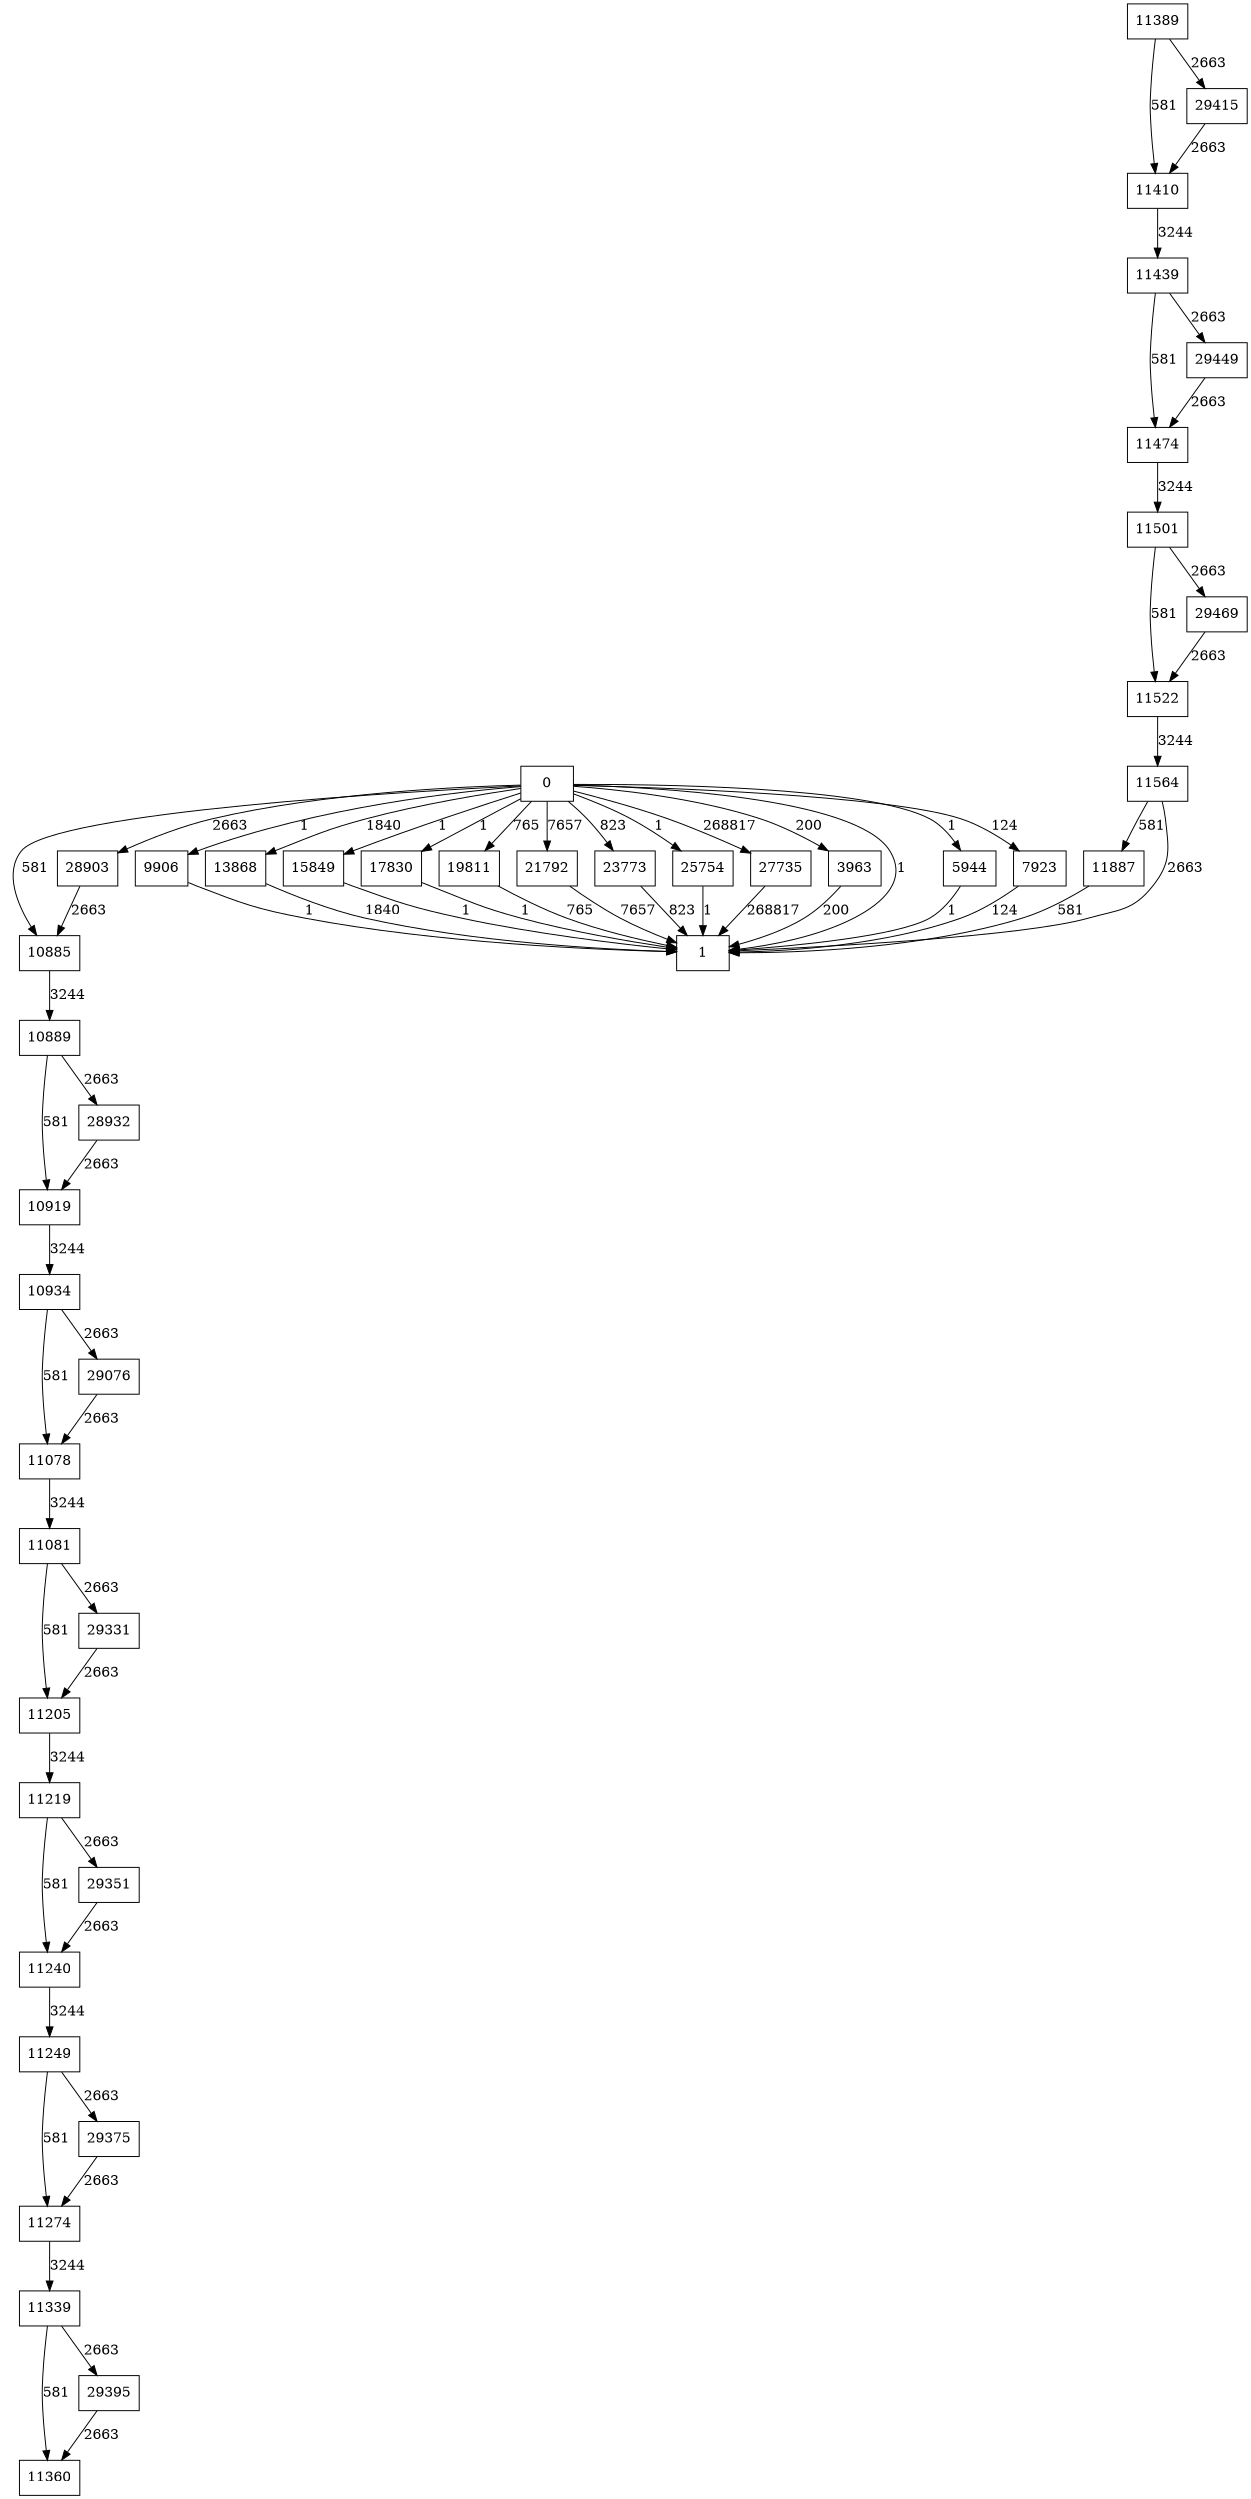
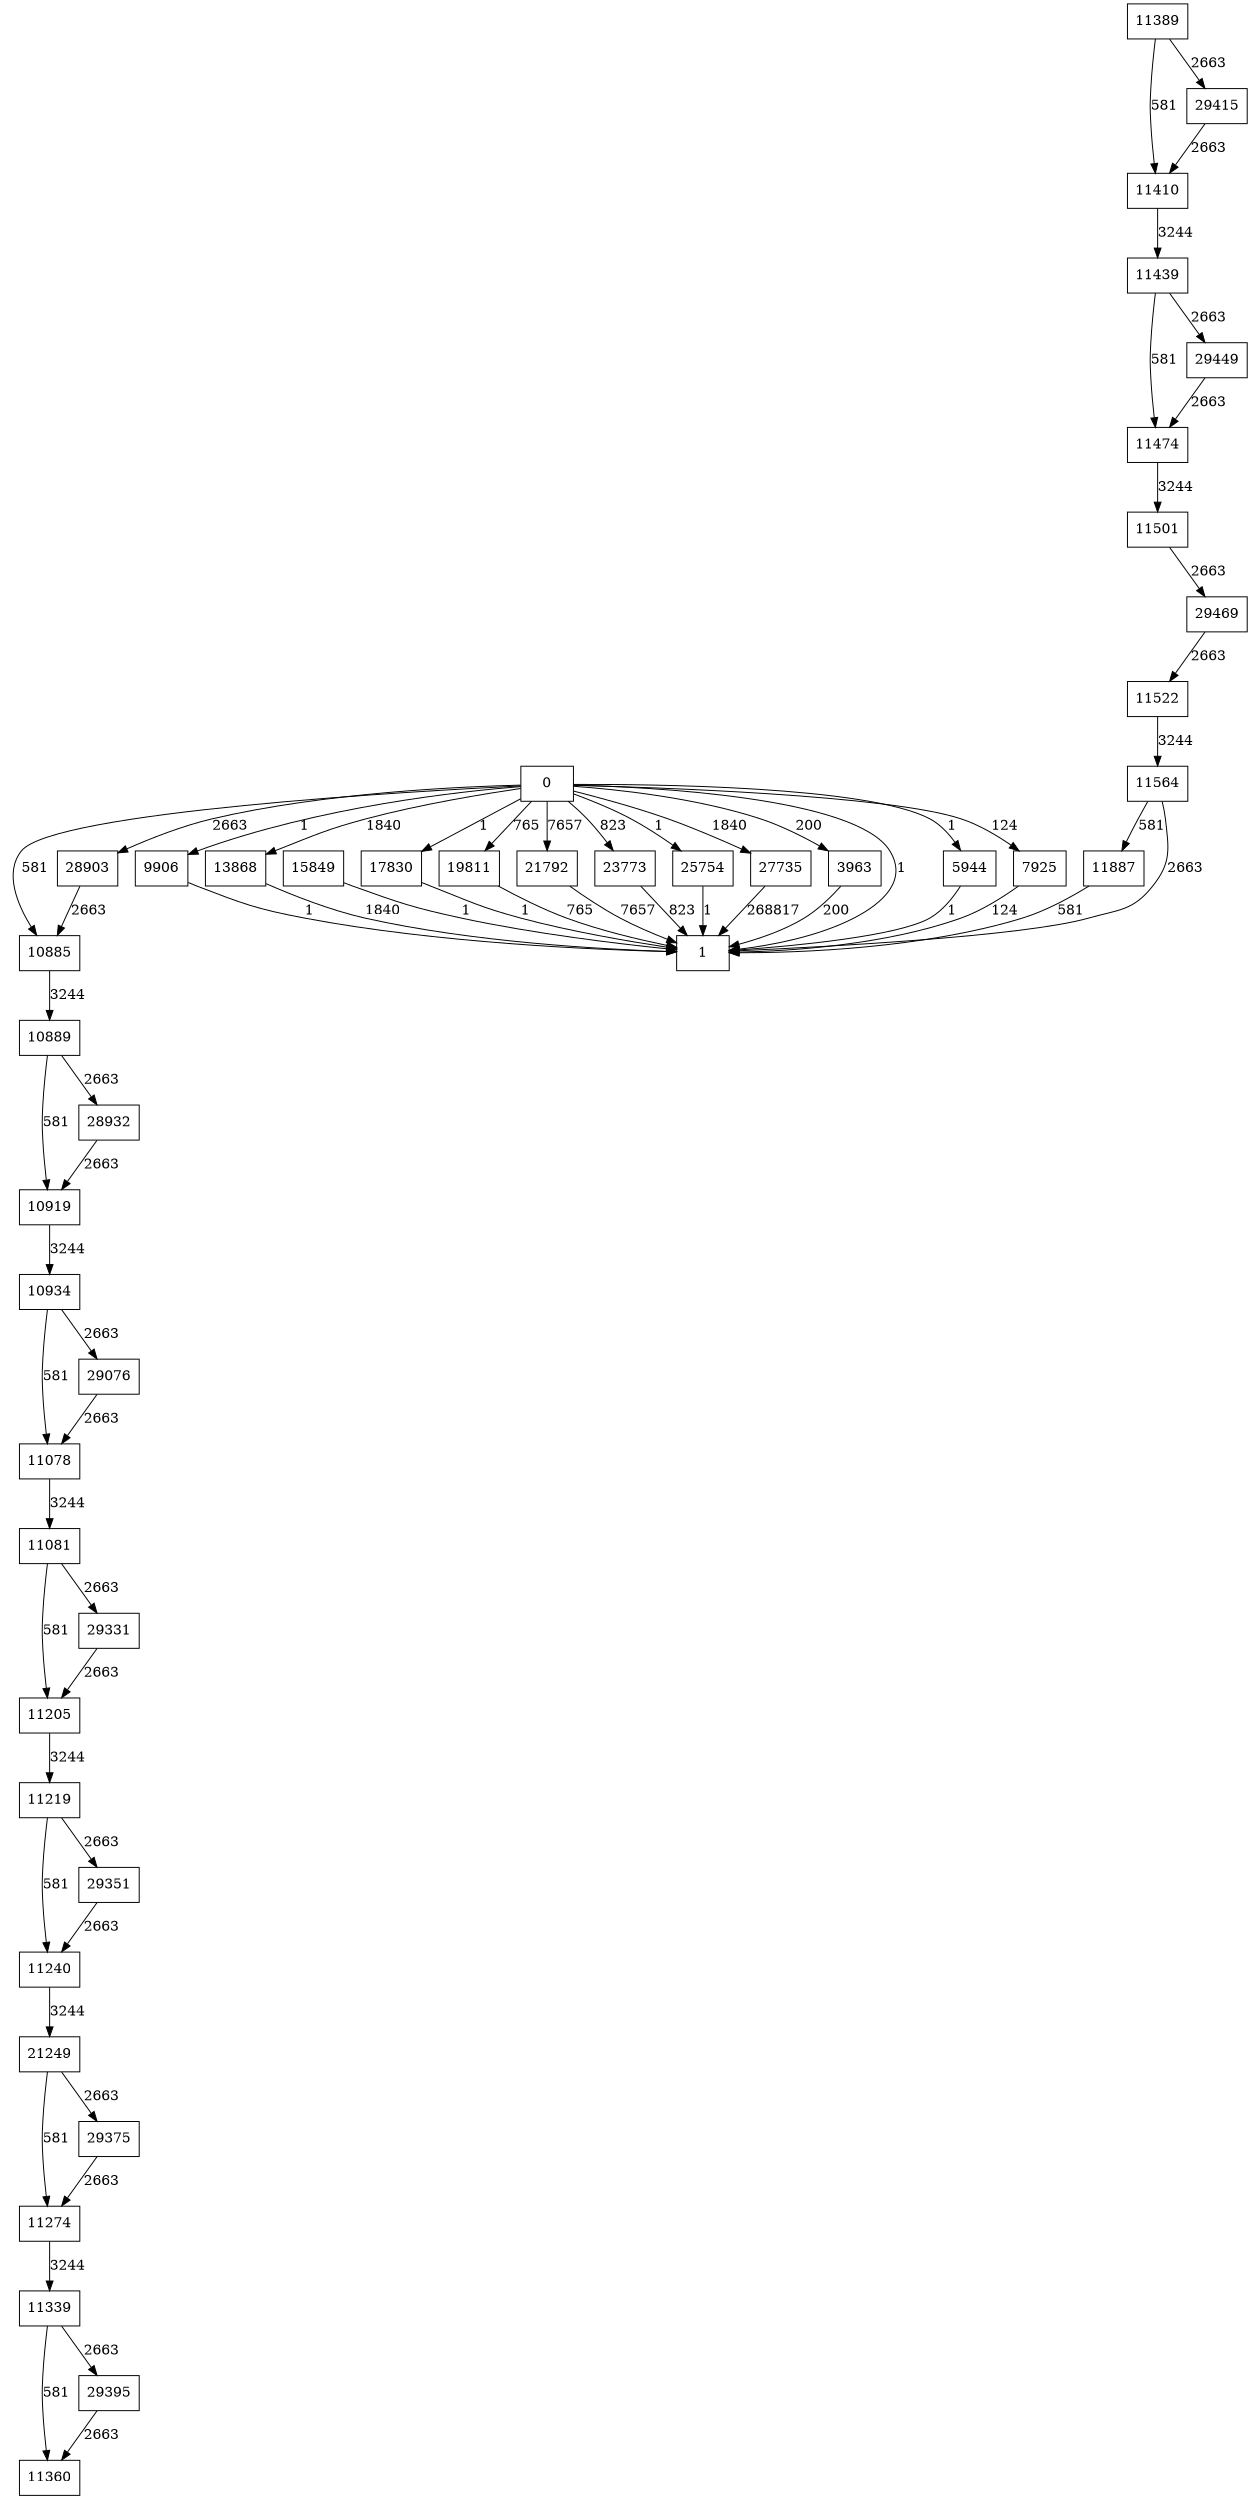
edge "11501" -> "11522": removed, label "581"
edge "0" -> "15849": removed, label "1"
edge "0" -> "27735": label "268817" -> "1840"
node "7923": label "7923" -> "7925"
node "11249": label "11249" -> "21249"
